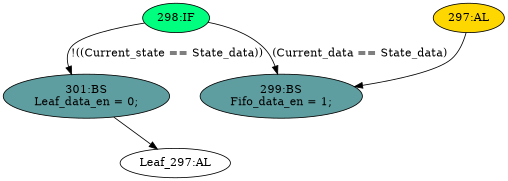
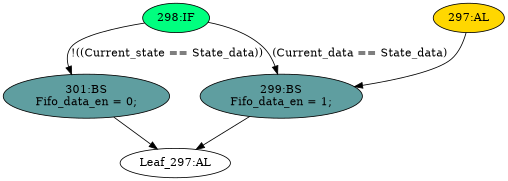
node "301:BS Leaf_data_en = 0;": label "301:BS Leaf_data_en = 0;" -> "301:BS Fifo_data_en = 0;"
edge "299:BS Fifo_data_en = 1;" -> "Leaf_297:AL": added
